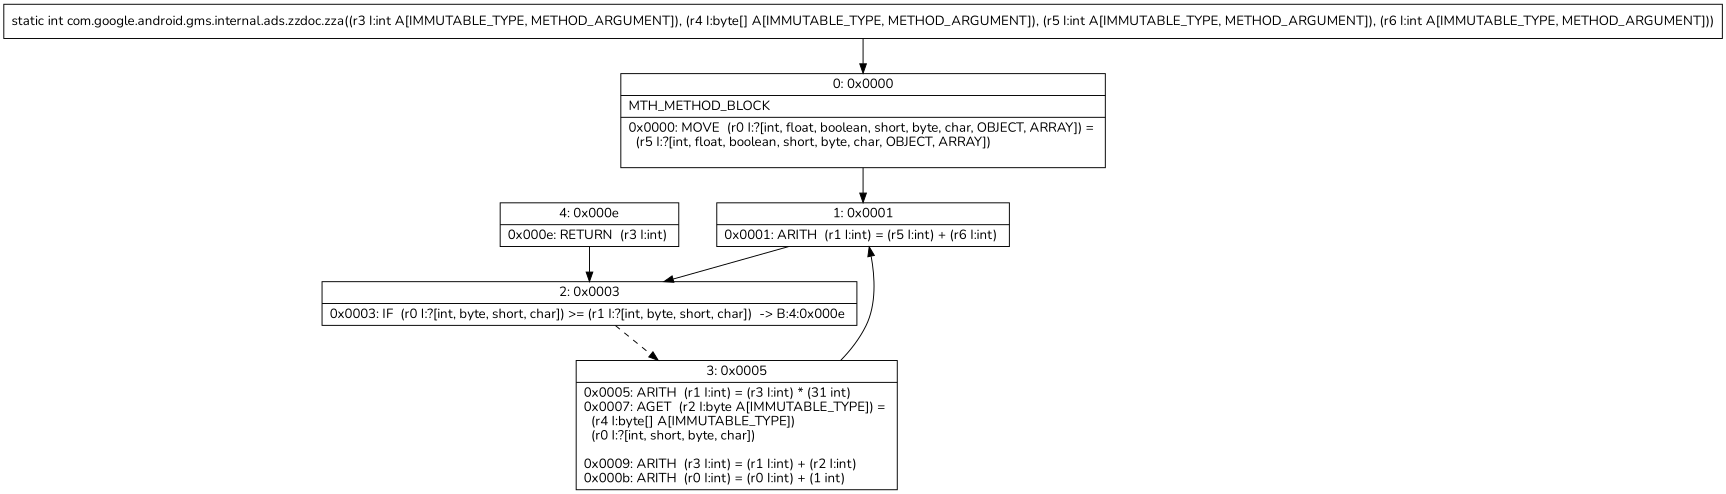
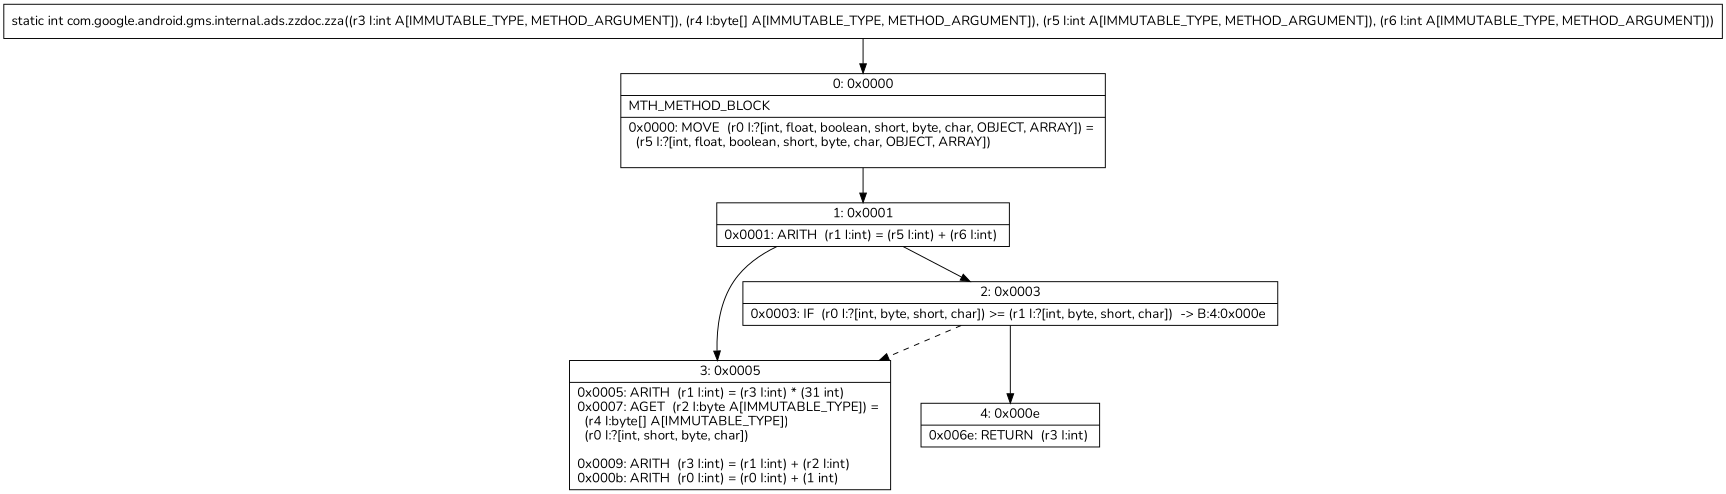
node "4: 0x000e": text "0x000e: RETURN  (r3 I:int)" -> "0x006e: RETURN  (r3 I:int)"
edge "4: 0x000e" -> "2: 0x0003": reversed
edge "3: 0x0005" -> "1: 0x0001": reversed
